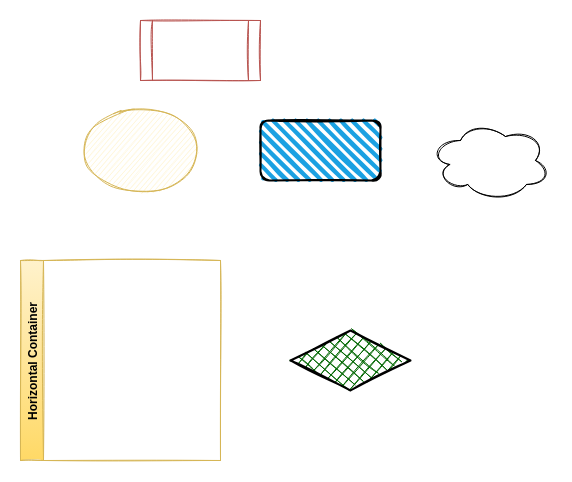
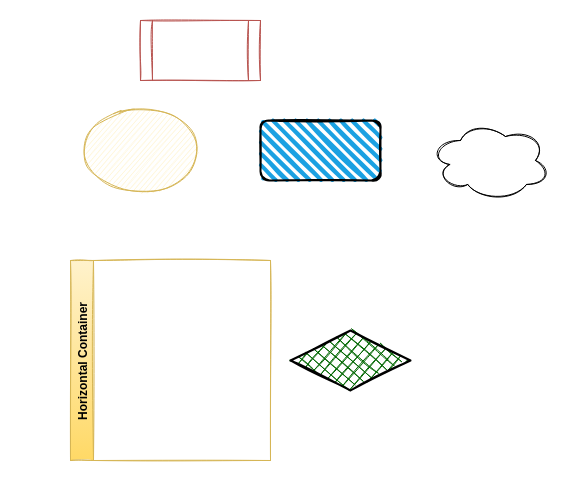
node "Horizontal Container": moved (121, 361) -> (171, 361)
